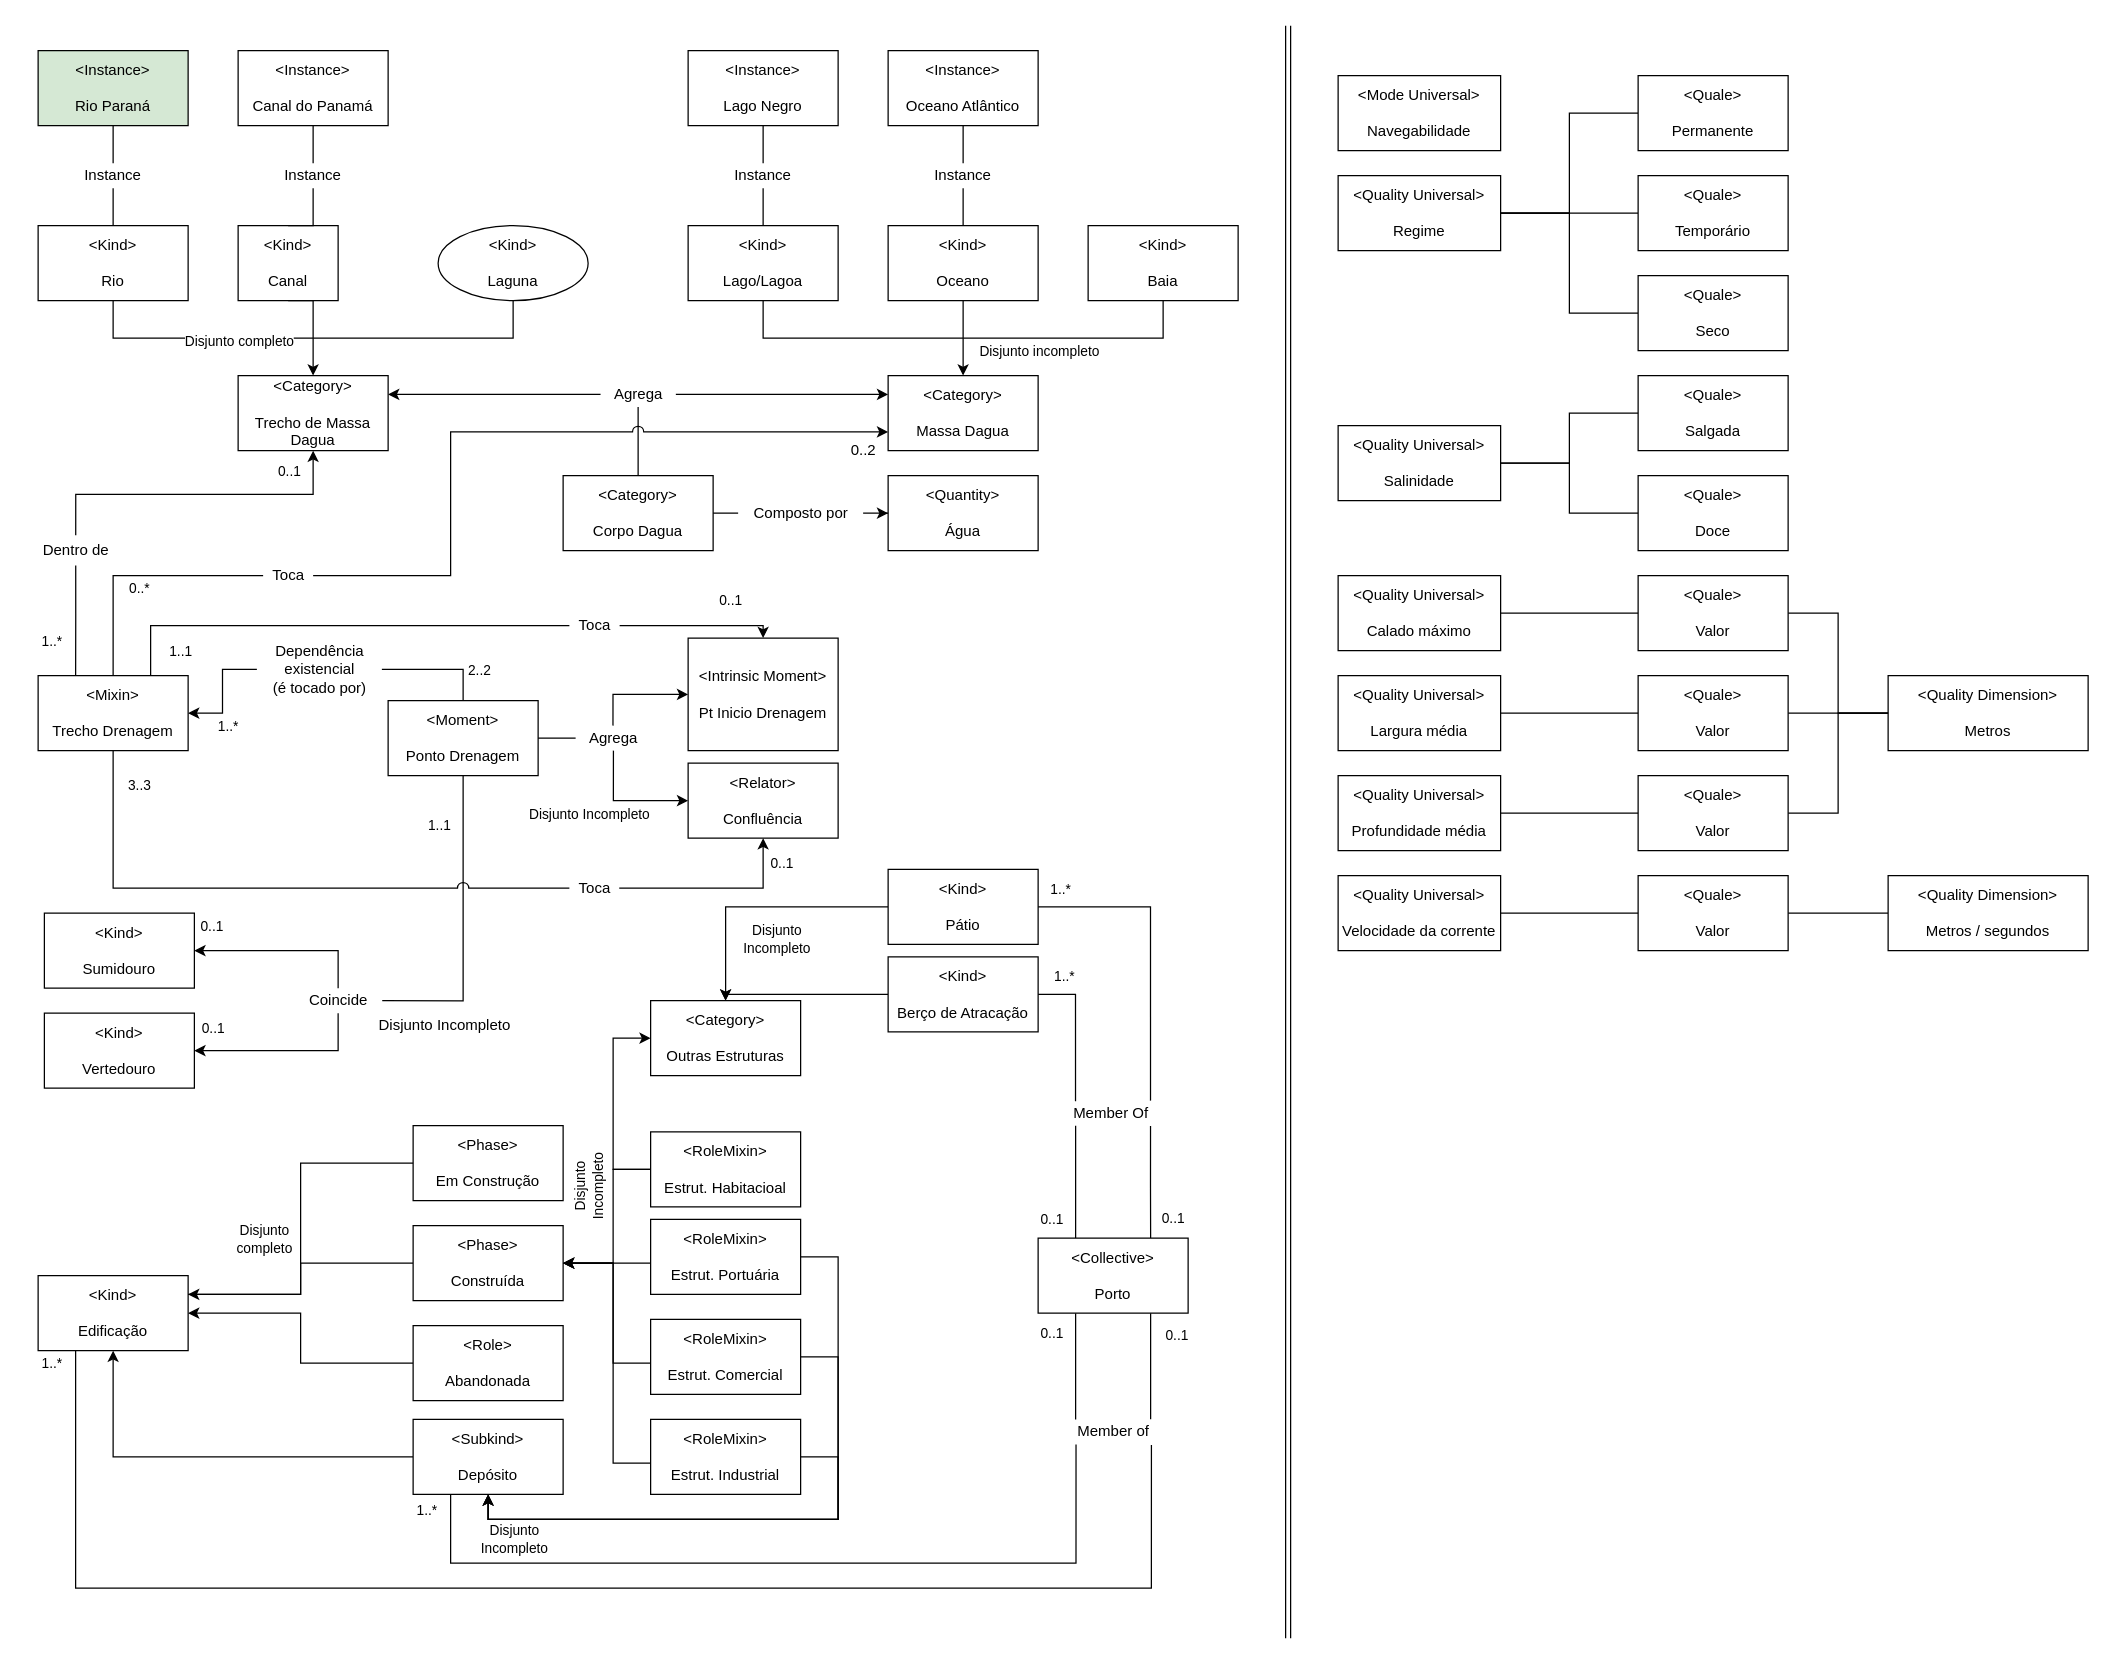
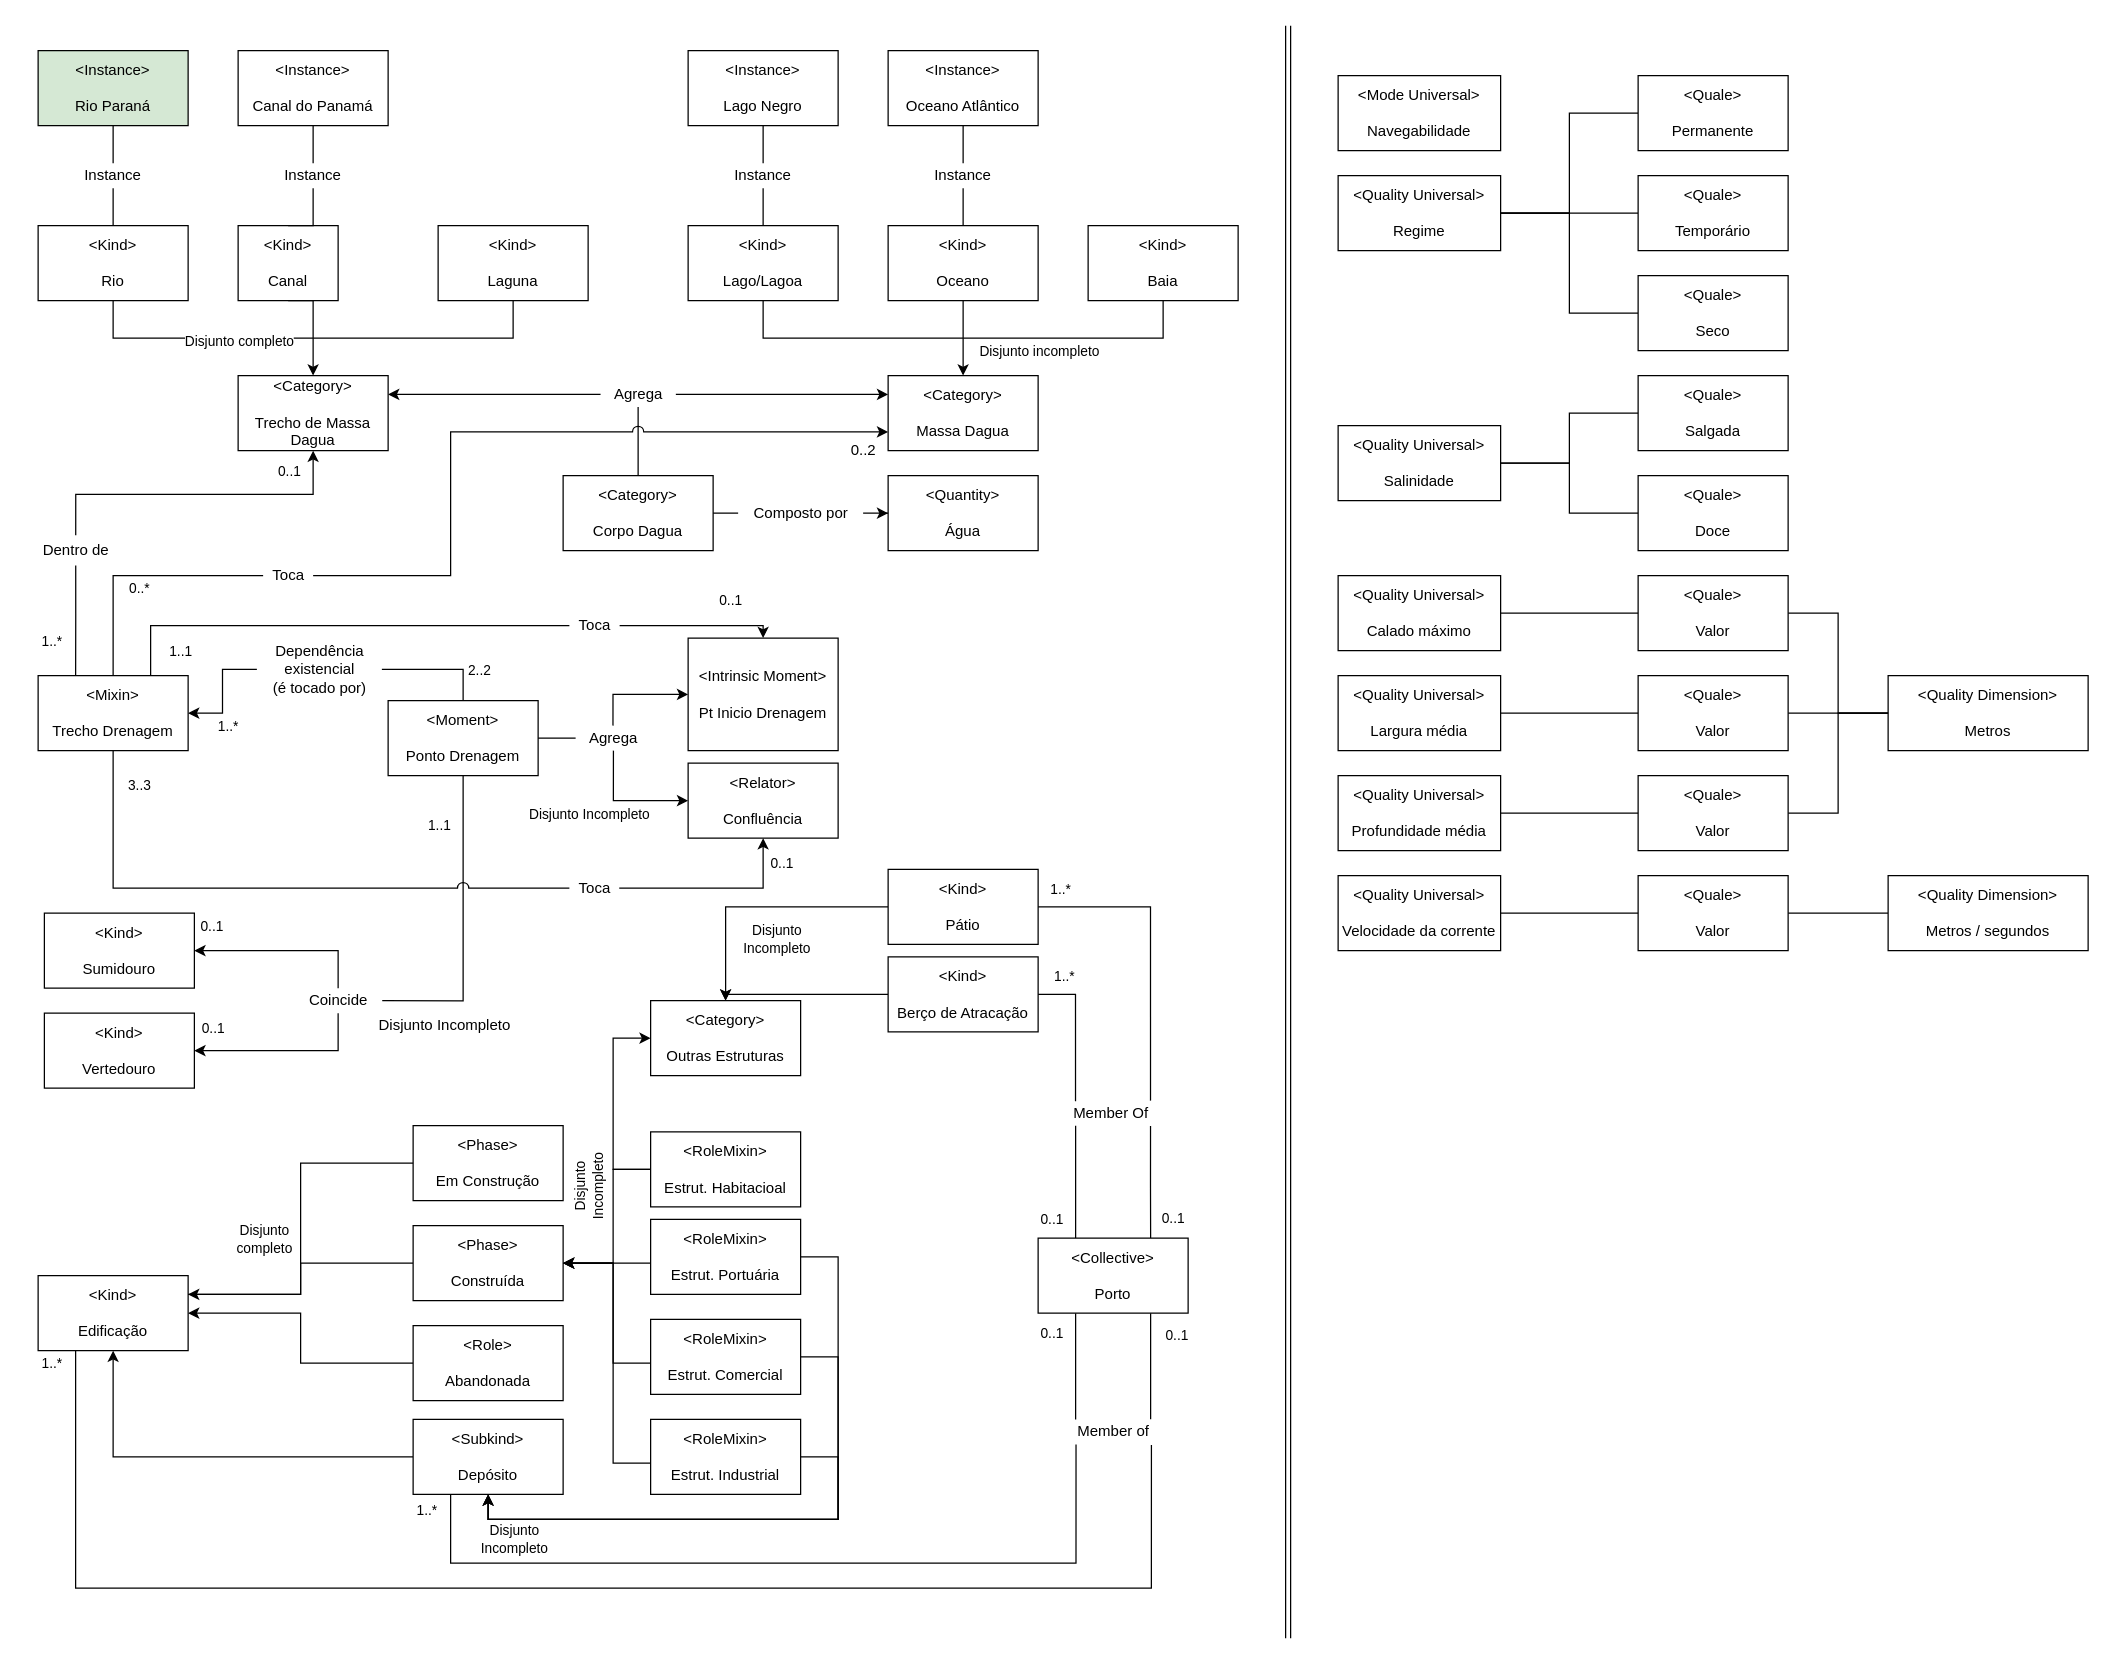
node "<Kind> Laguna": shape ellipse -> rectangle
